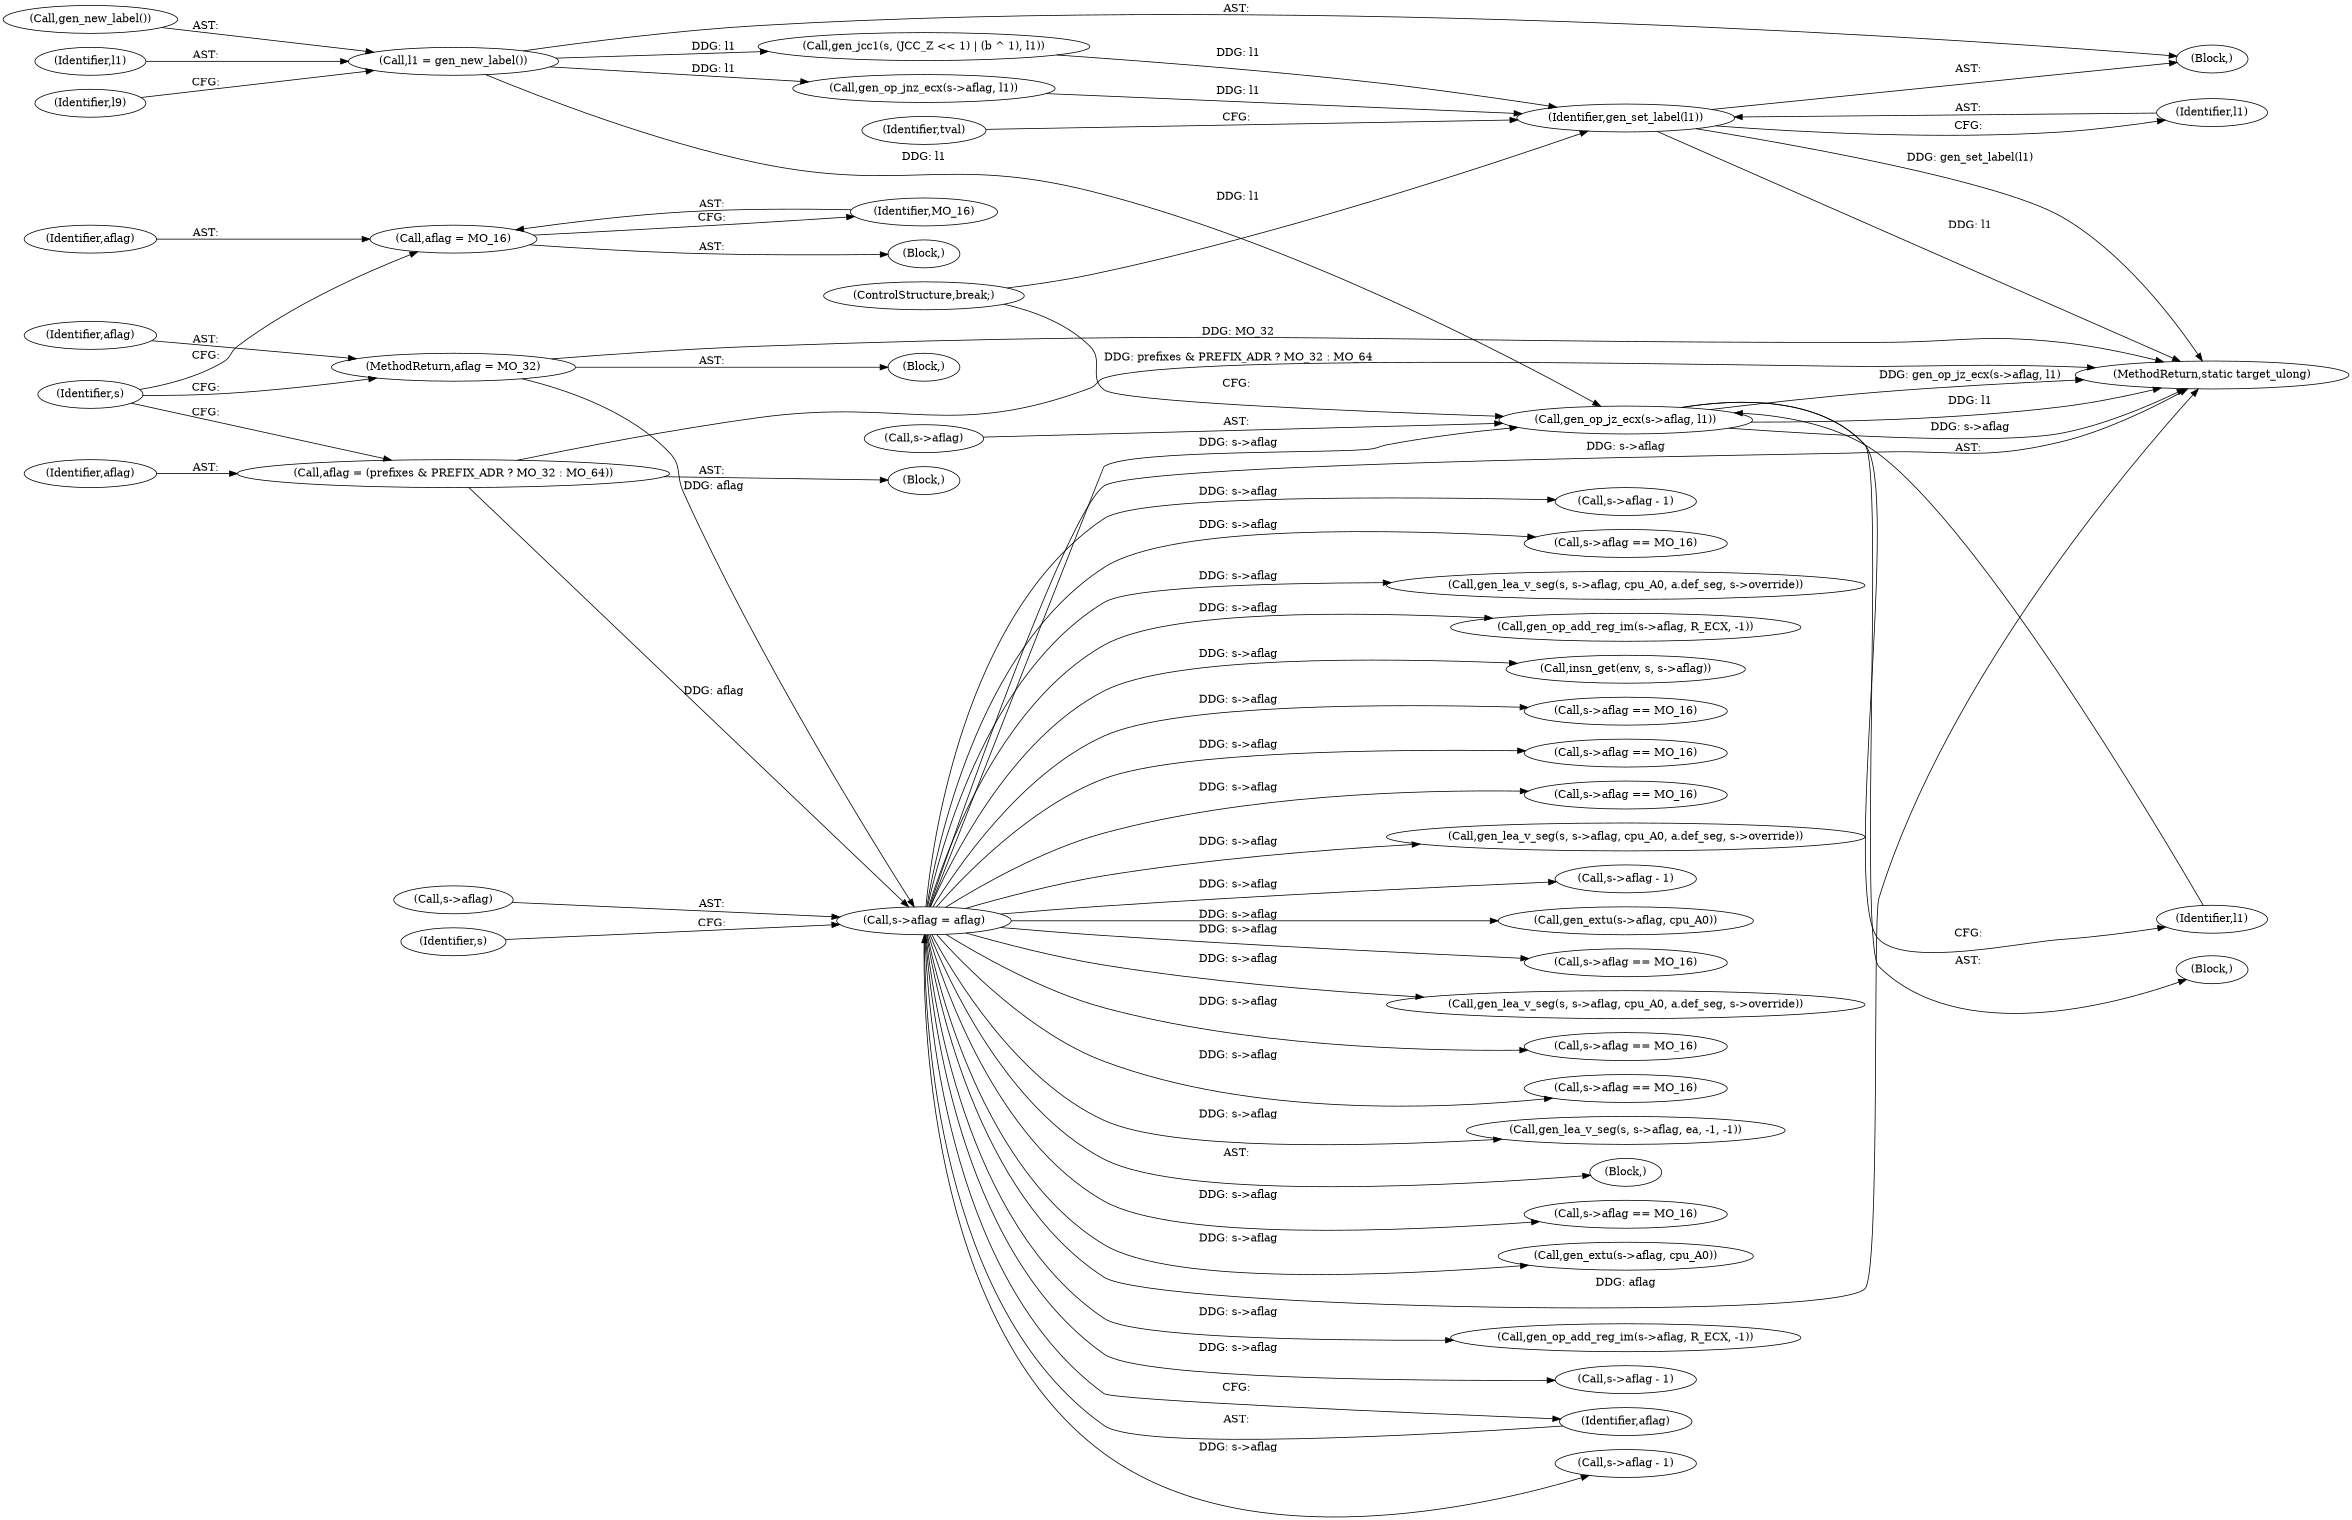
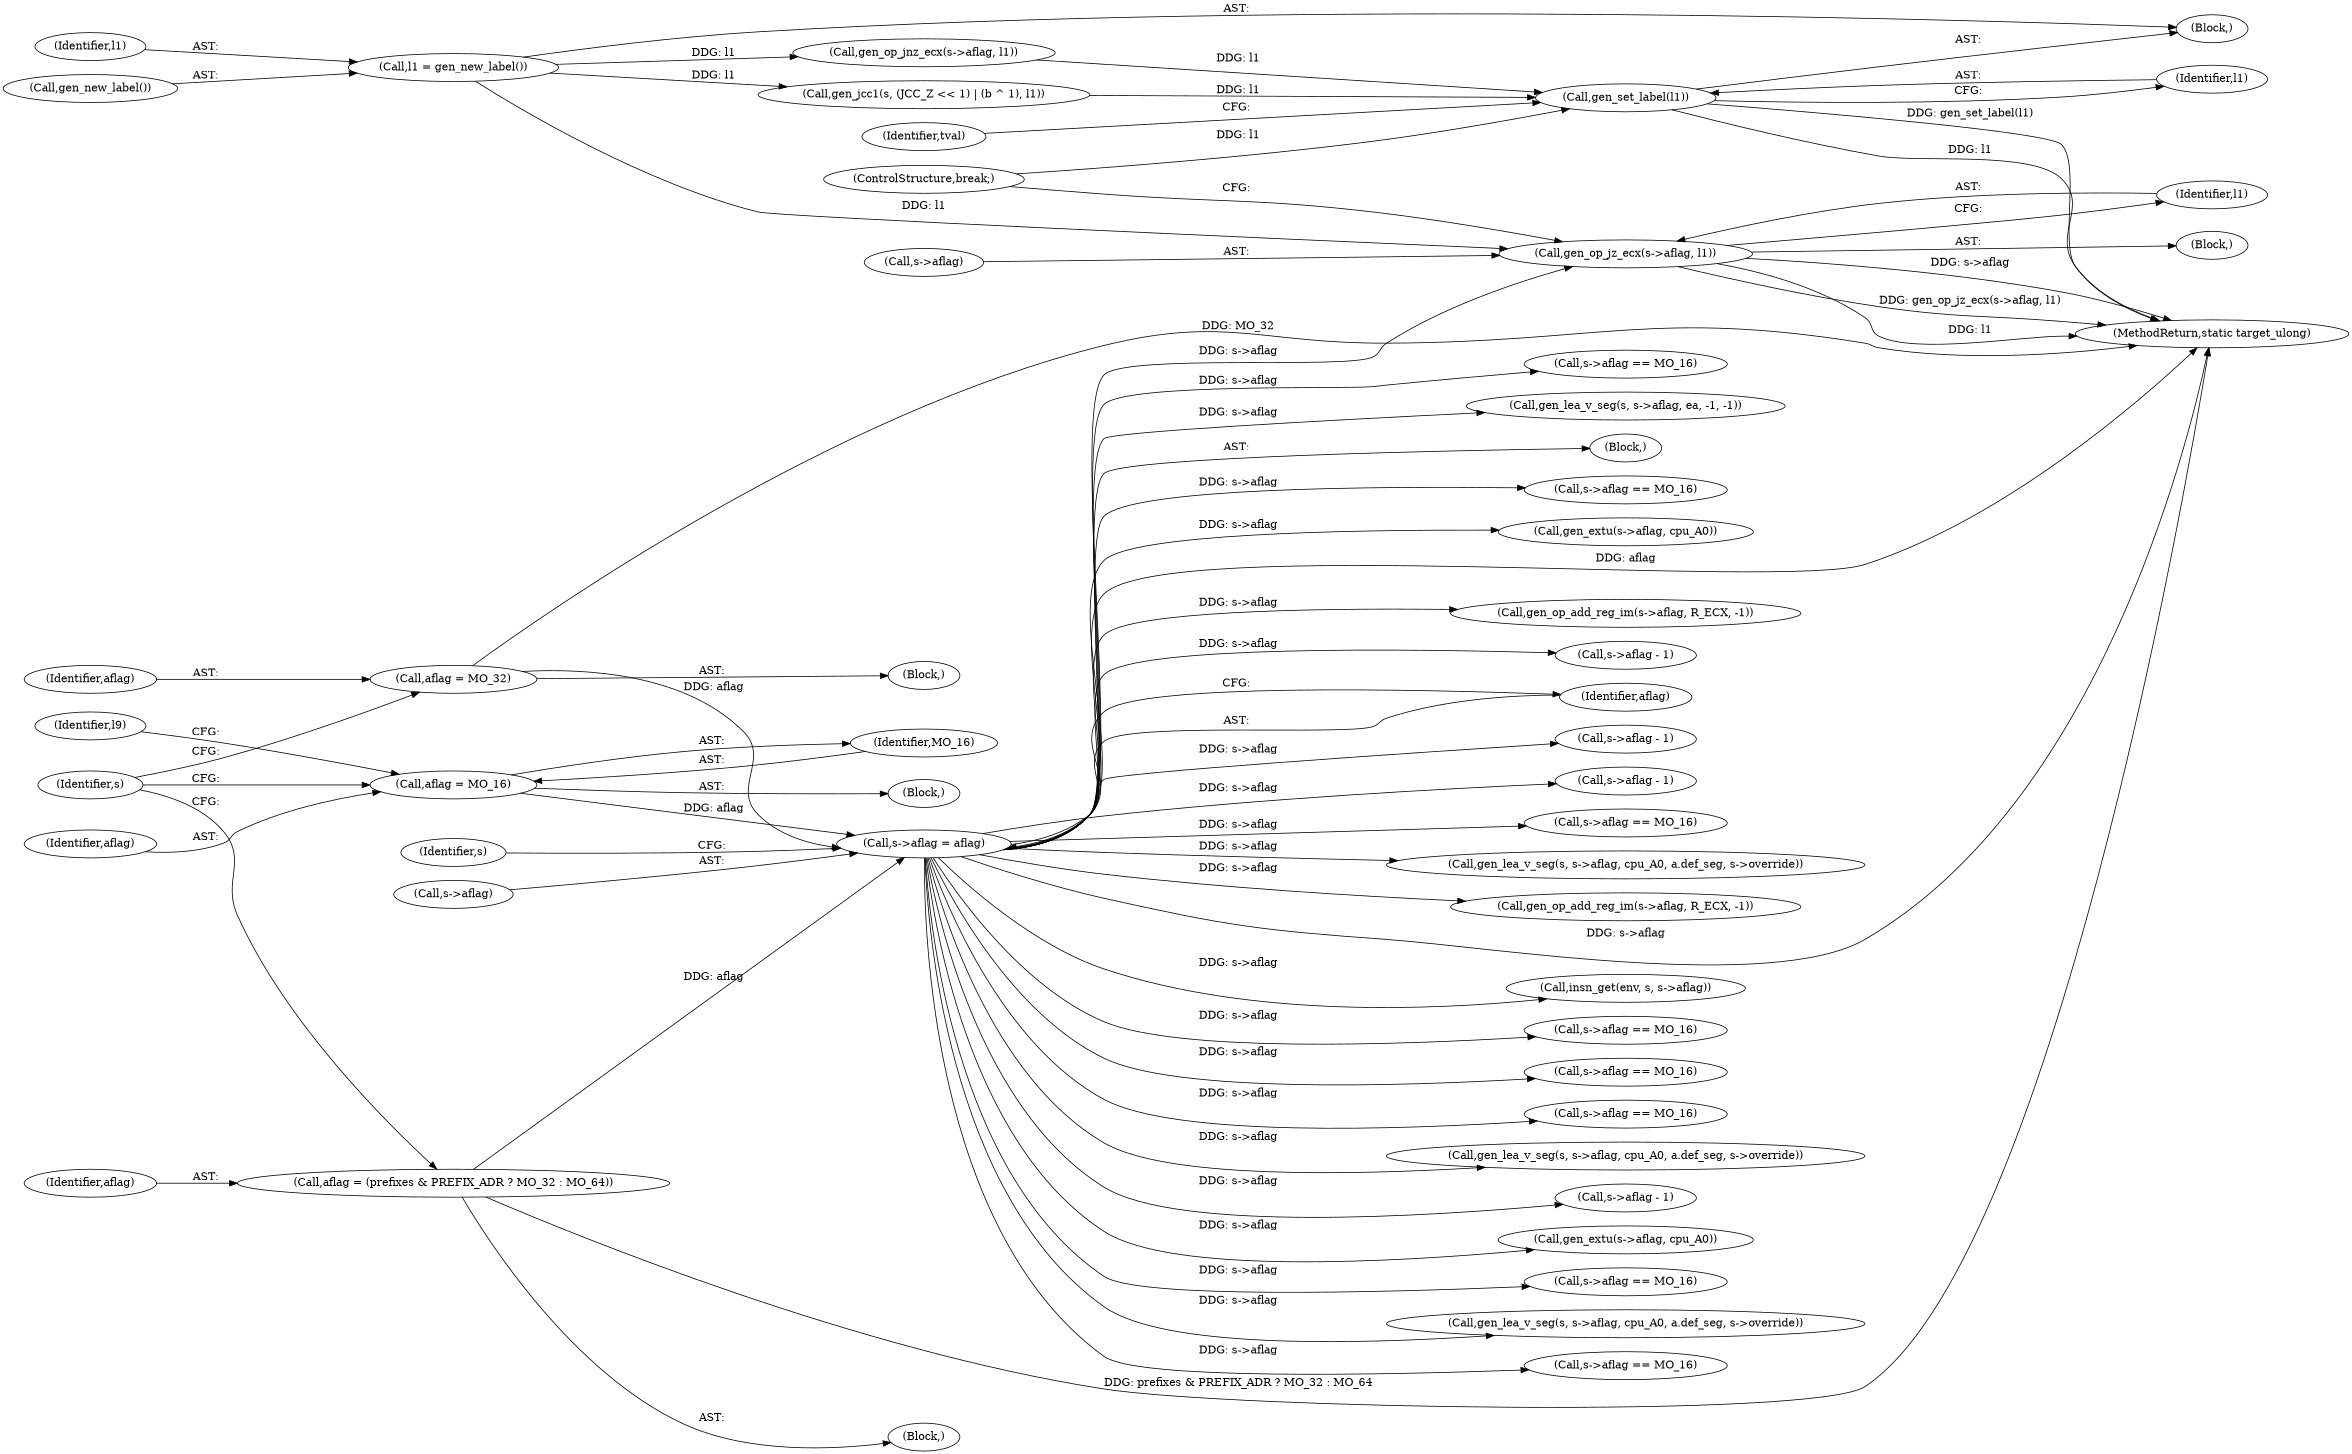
edge "(Identifier,l9)" -> "(Call,l1 = gen_new_label())": now "(Identifier,l9)" -> "(Call,aflag = MO_16)"
node "(Identifier,gen_set_label(l1))": label "(Identifier,gen_set_label(l1))" -> "(Call,gen_set_label(l1))"
edge "(Call,aflag = MO_16)" -> "(Identifier,MO_16)": label "CFG: " -> "AST: "
node "(MethodReturn,aflag = MO_32)": label "(MethodReturn,aflag = MO_32)" -> "(Call,aflag = MO_32)"
edge "(Call,aflag = MO_16)" -> "(Call,s->aflag = aflag)": added, label "DDG: aflag"
